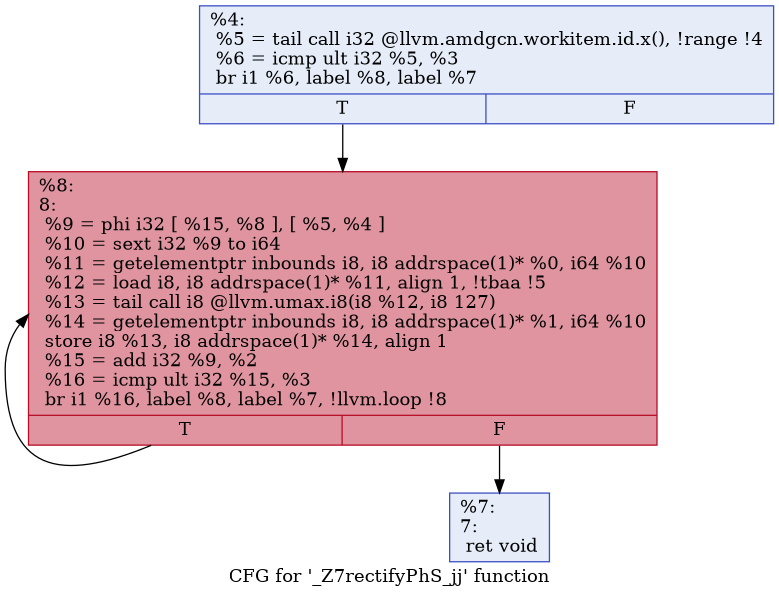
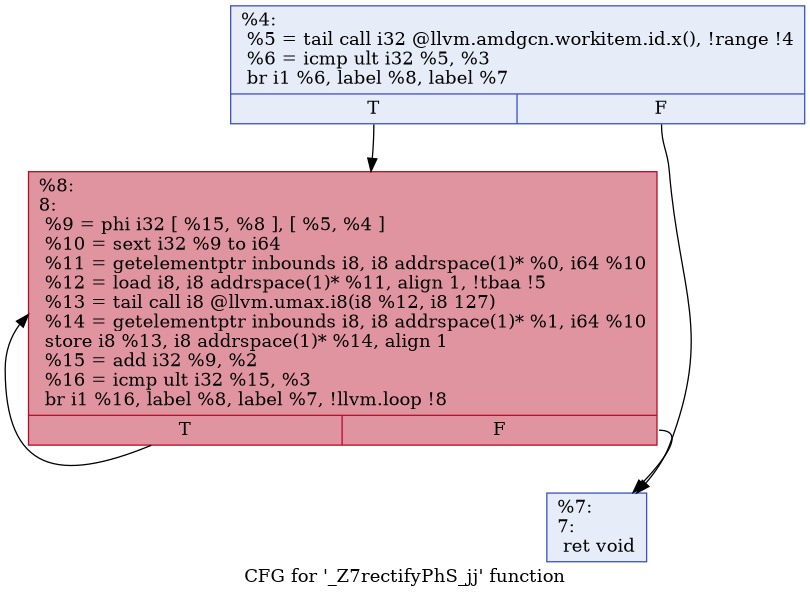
edge "%4:" -> "%7:": added
